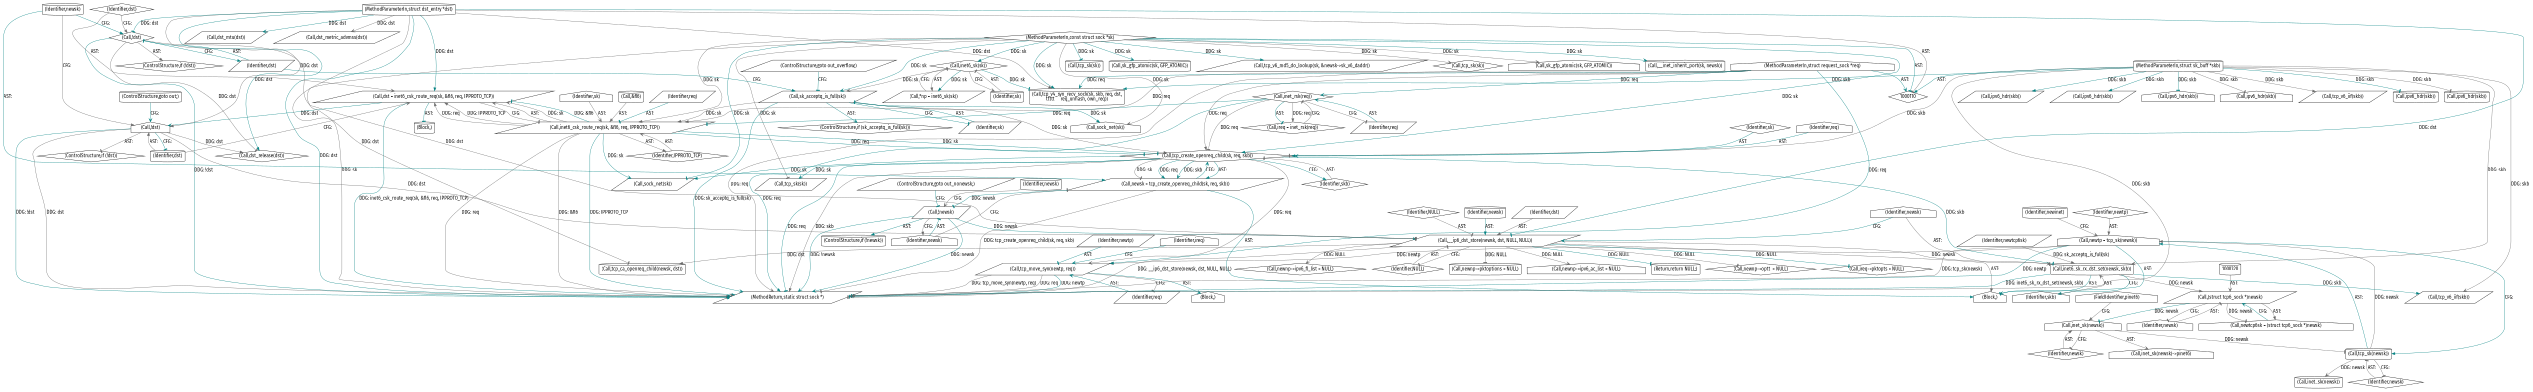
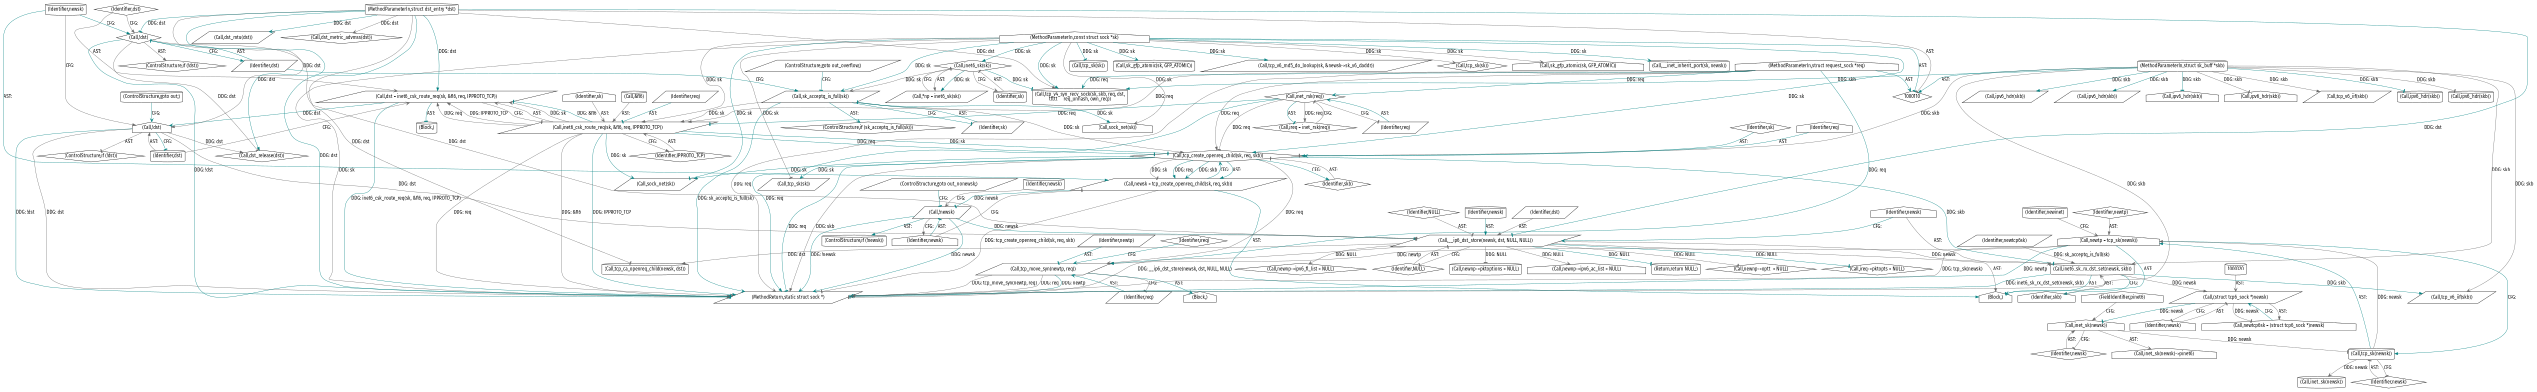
node "(Call,dst_metric_advmss(dst))": shape parallelogram -> diamond
node "(MethodParameterIn,const struct sock *sk)": shape diamond -> house
edge "(Call,inet6_csk_route_req(sk, &fl6, req, IPPROTO_TCP))" -> "(Identifier,IPPROTO_TCP)": label "AST: " -> "CFG: "
node "(Identifier,ireq)": shape house -> diamond
